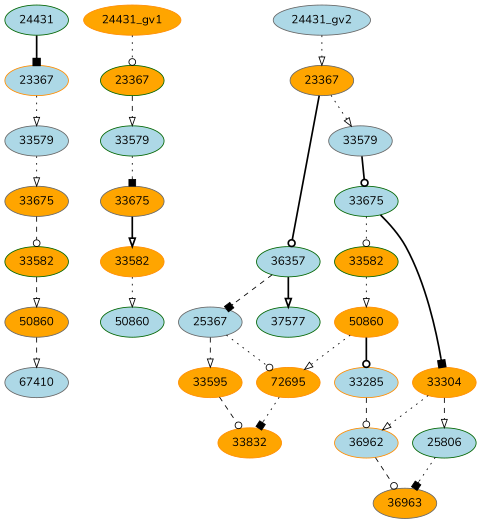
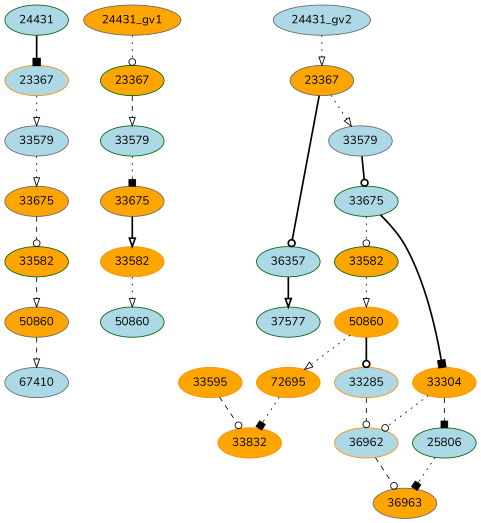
node "24431_gv1": color darkorange -> gray40
node "25367": removed
edge "33304" -> "25806": arrowhead onormal -> box
edge "33304" -> "36962": arrowhead onormal -> odot
